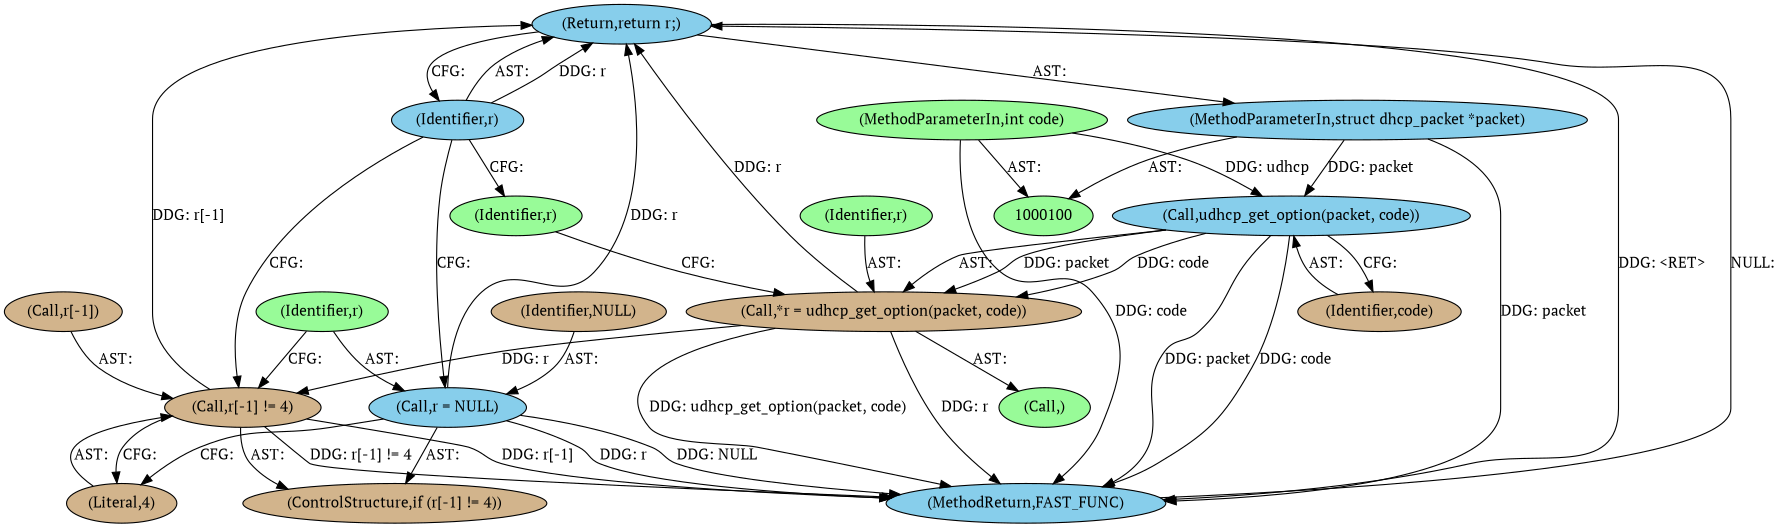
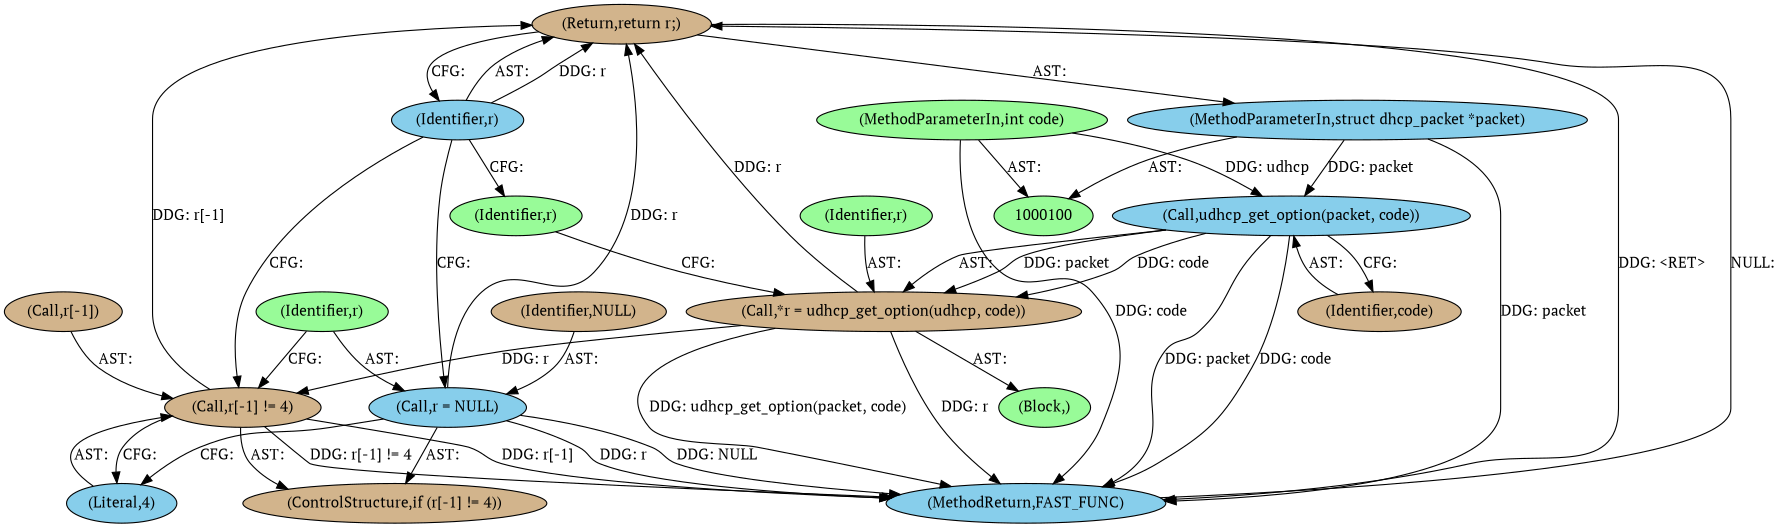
node "(Return,return r;)": fillcolor skyblue -> tan
node "(Call,*r = udhcp_get_option(packet, code))": label "(Call,*r = udhcp_get_option(packet, code))" -> "(Call,*r = udhcp_get_option(udhcp, code))"
node "(Call,)": label "(Call,)" -> "(Block,)"
node "(Literal,4)": fillcolor tan -> skyblue
